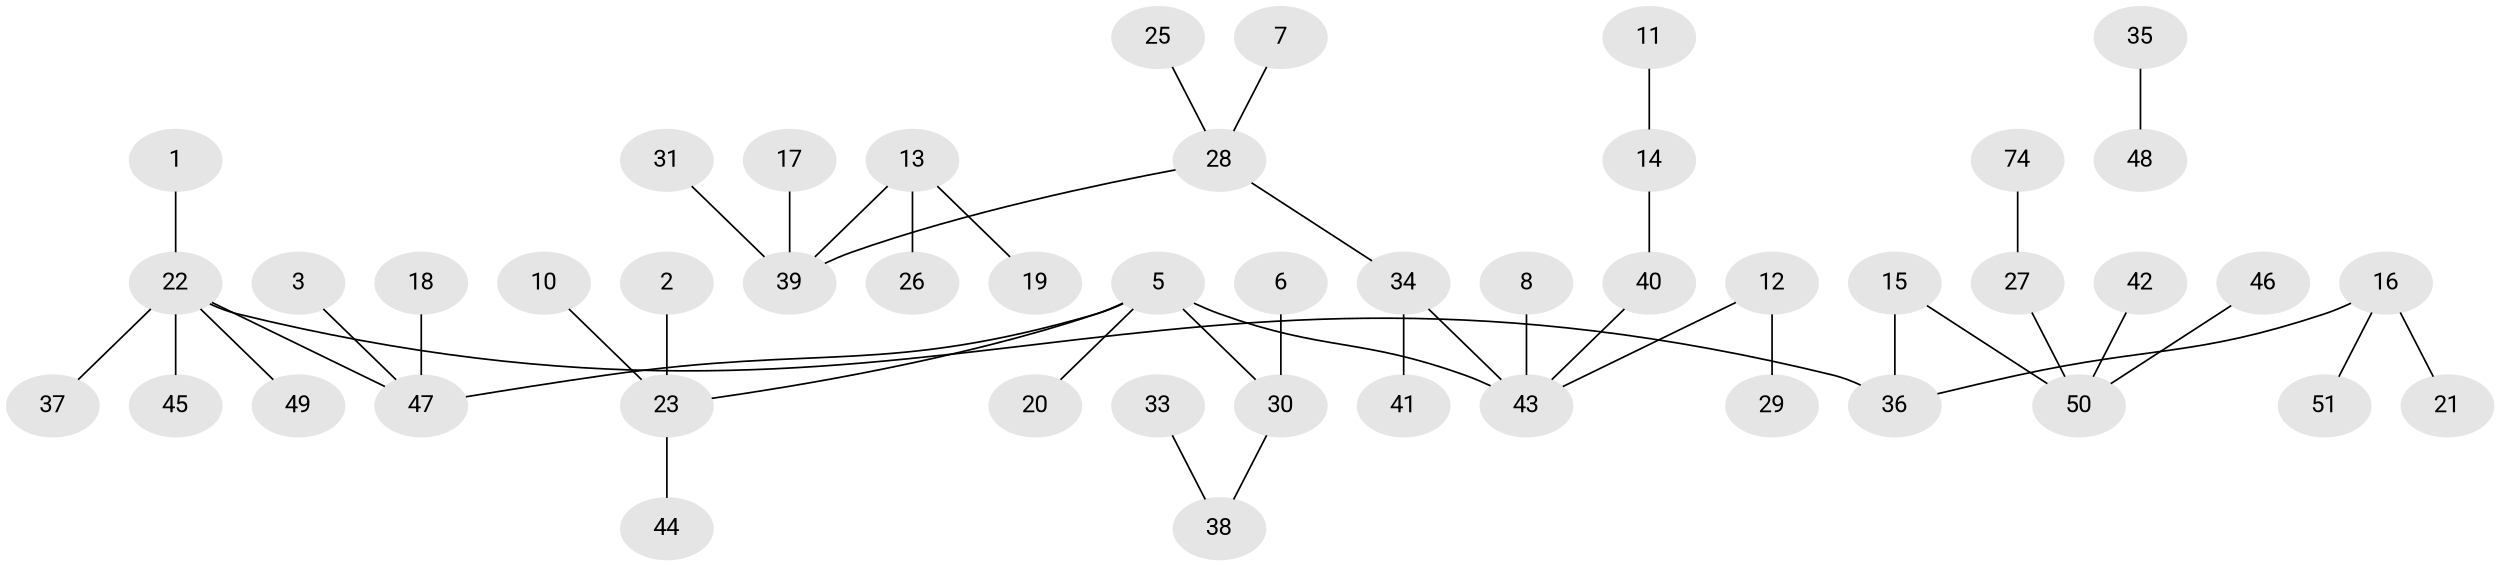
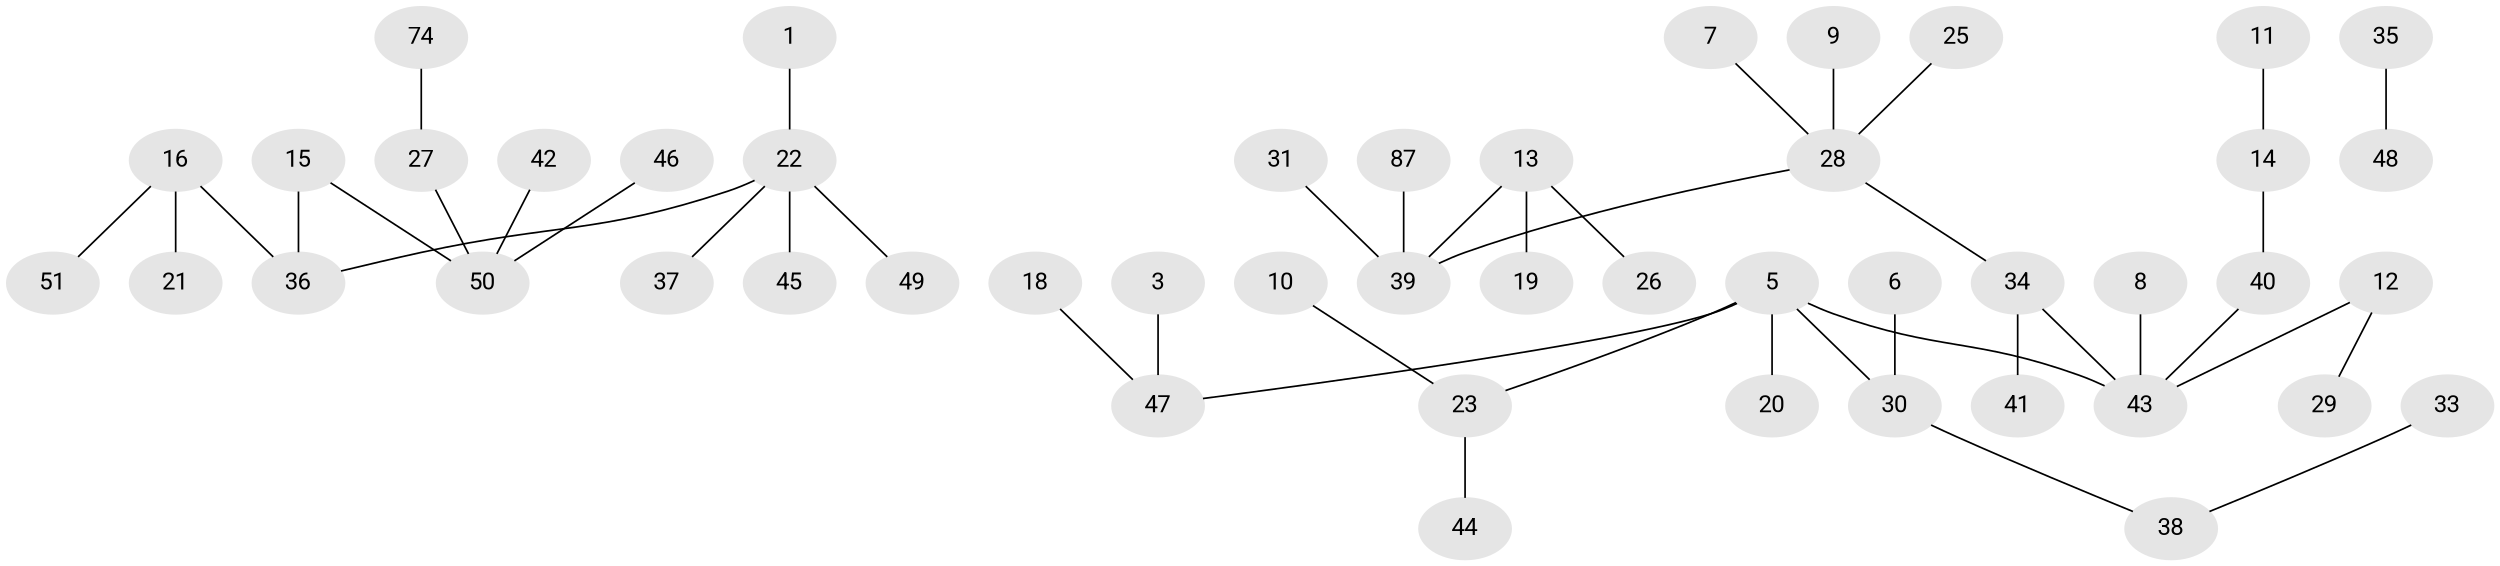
node "9": added
node "17": label "17" -> "87"
node "2": removed
edge "22" -- "47": removed
